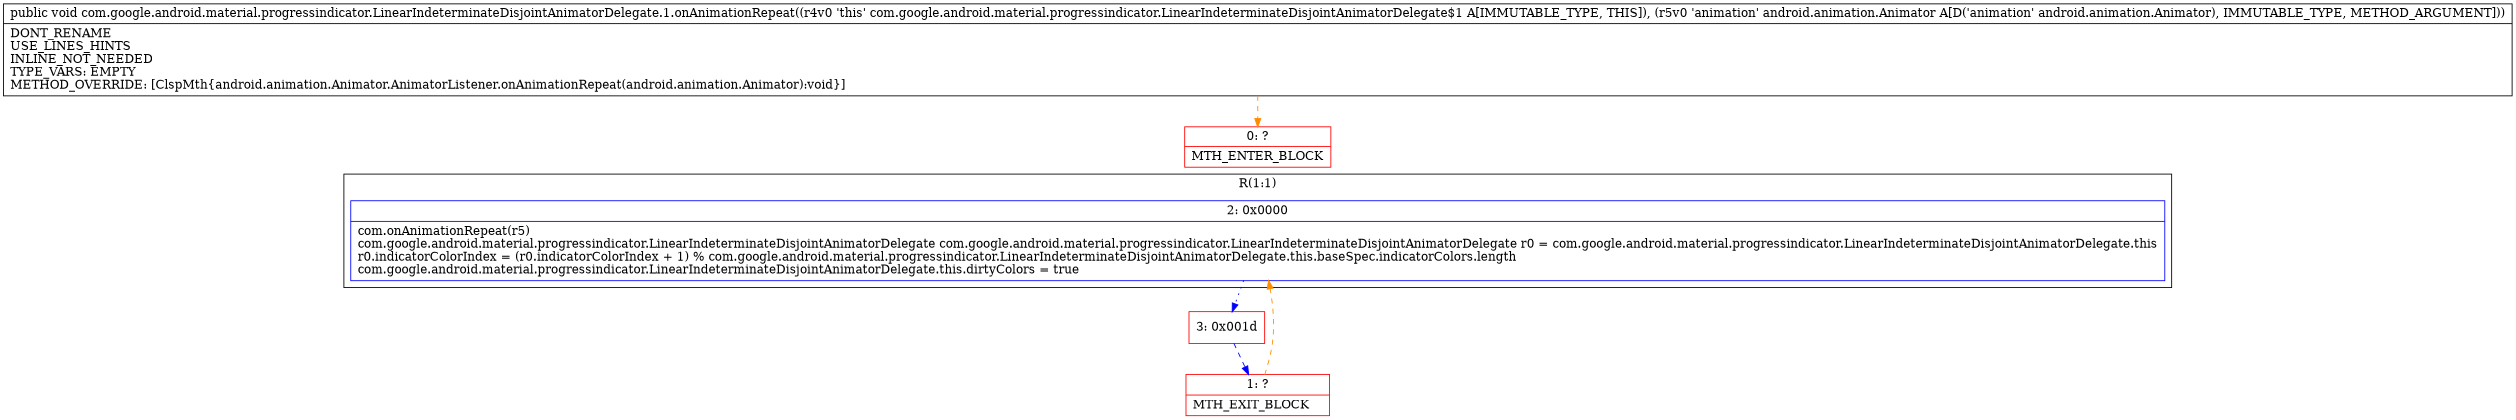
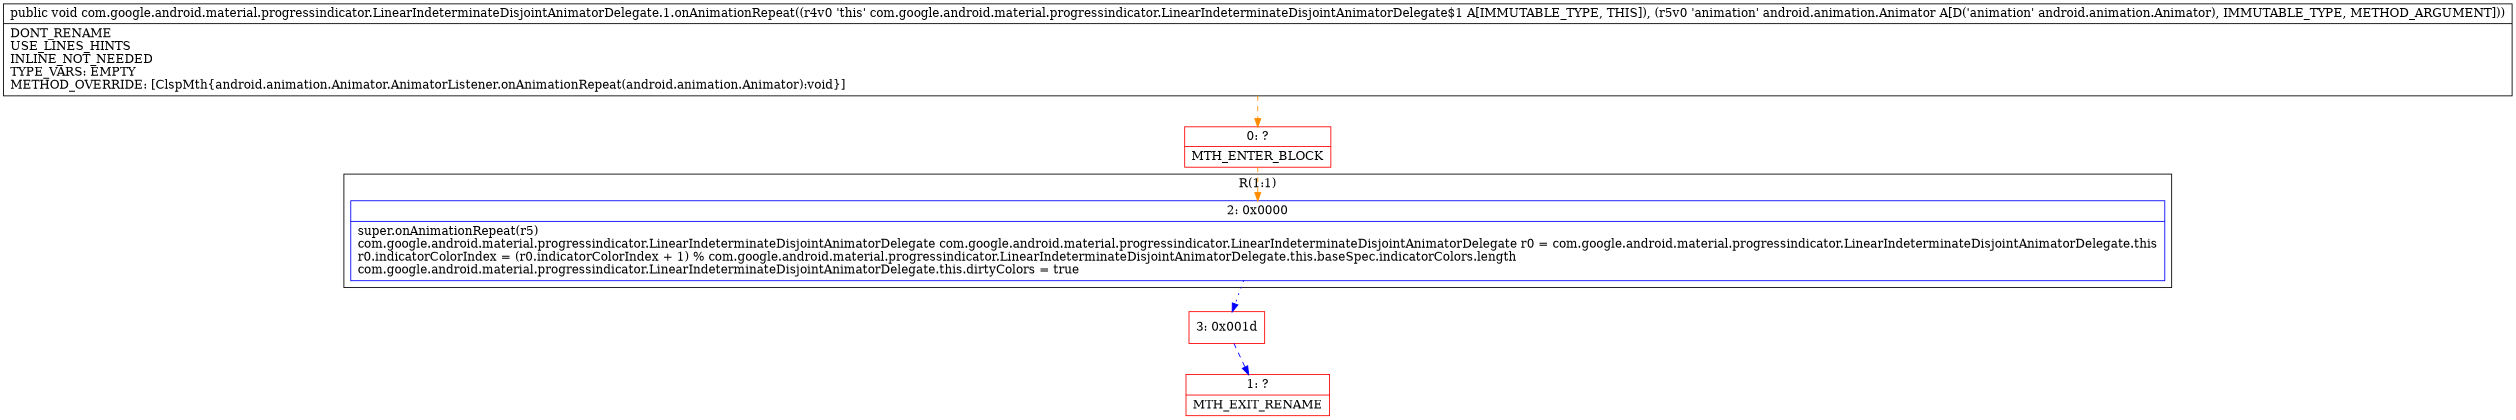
node "2: 0x0000": text "com.onAnimationRepeat(r5)" -> "super.onAnimationRepeat(r5)"
edge "1: ?" -> "2: 0x0000": now "0: ?" -> "2: 0x0000"
node "1: ?": text "MTH_EXIT_BLOCK" -> "MTH_EXIT_RENAME"
